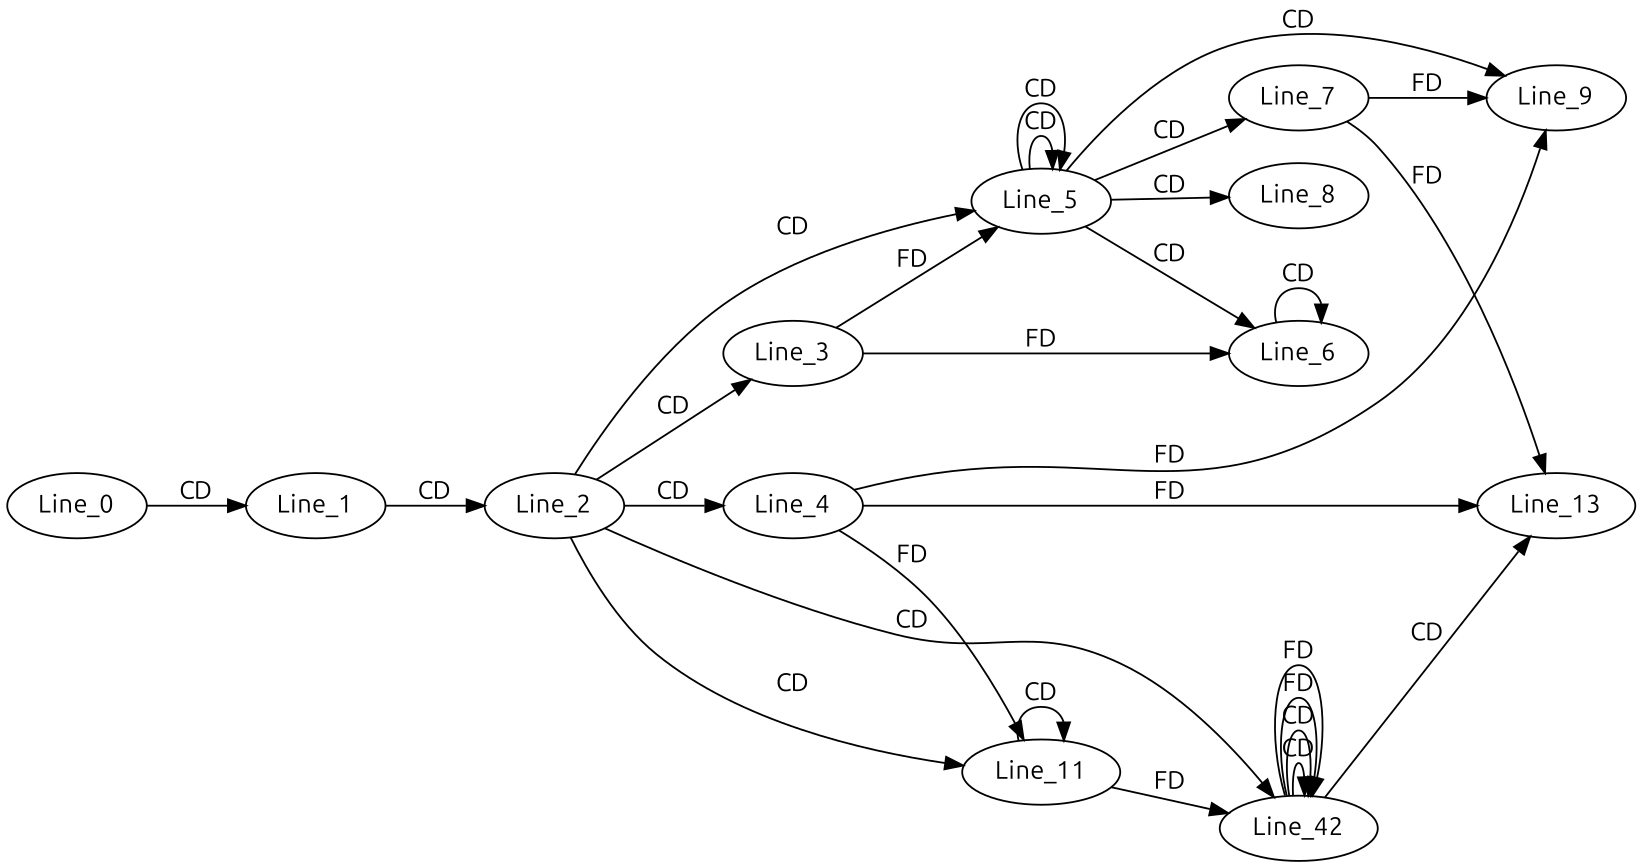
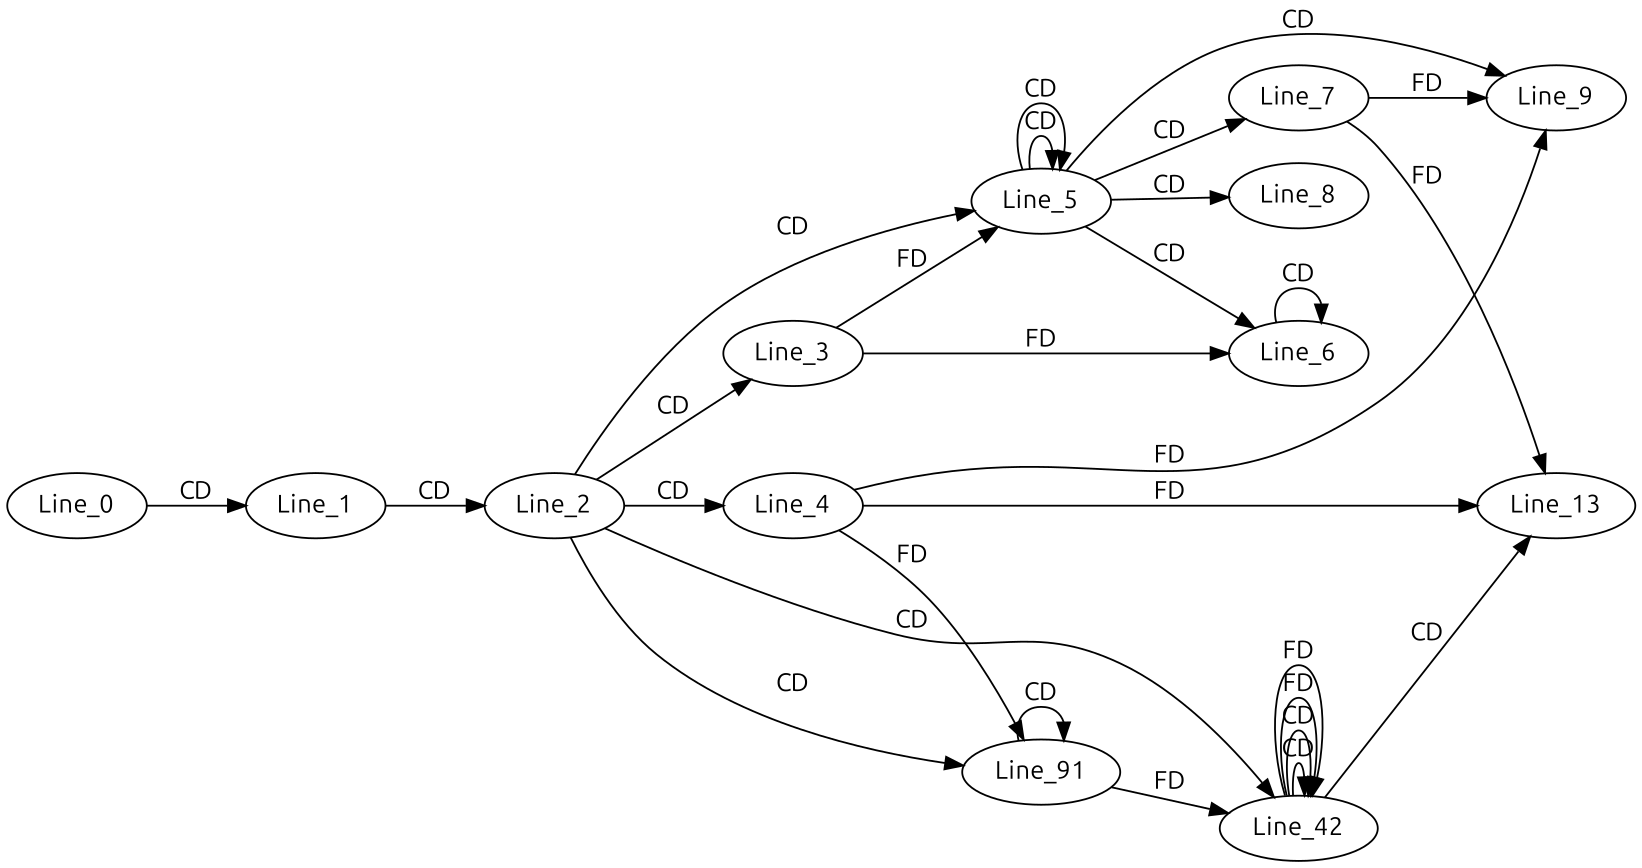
node "Line_11": label "Line_11" -> "Line_91"
